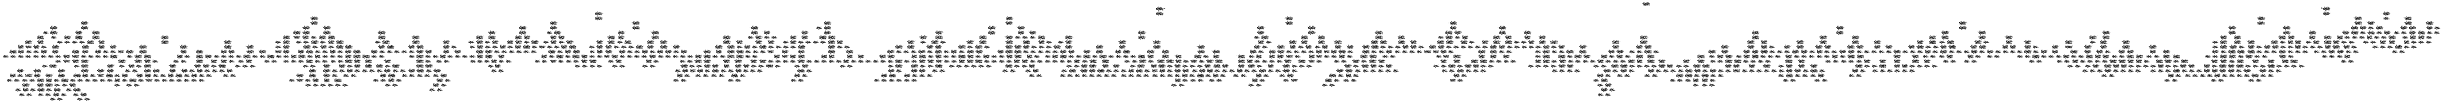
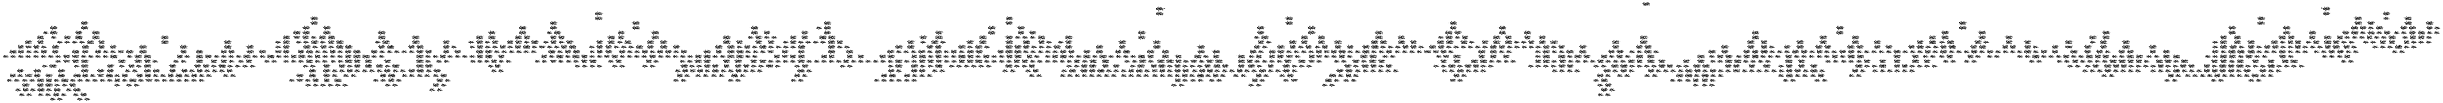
node "mse = 5062500.0 samples = 2 value = 146750.0": label "mse = 5062500.0 samples = 2 value = 146750.0" -> "mse = 5062500.0 value = 2 value = 146750.0"
node "mse = 0.0 samples = 1 value = 143750.0": added
node "mse = 0.0 samples = 1 value = 295493.0": removed
node "mse = 0.0 samples = 1 value = 203000.0": added
